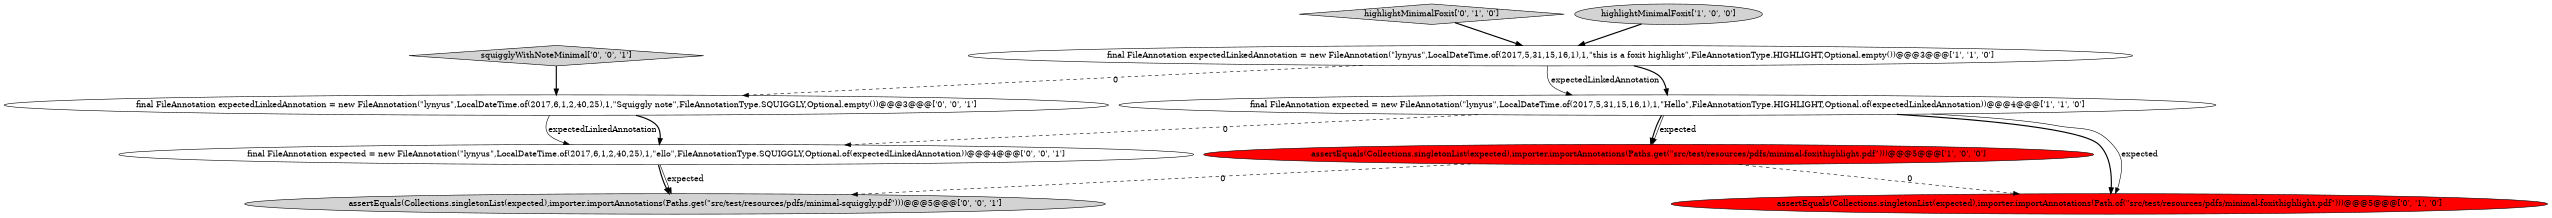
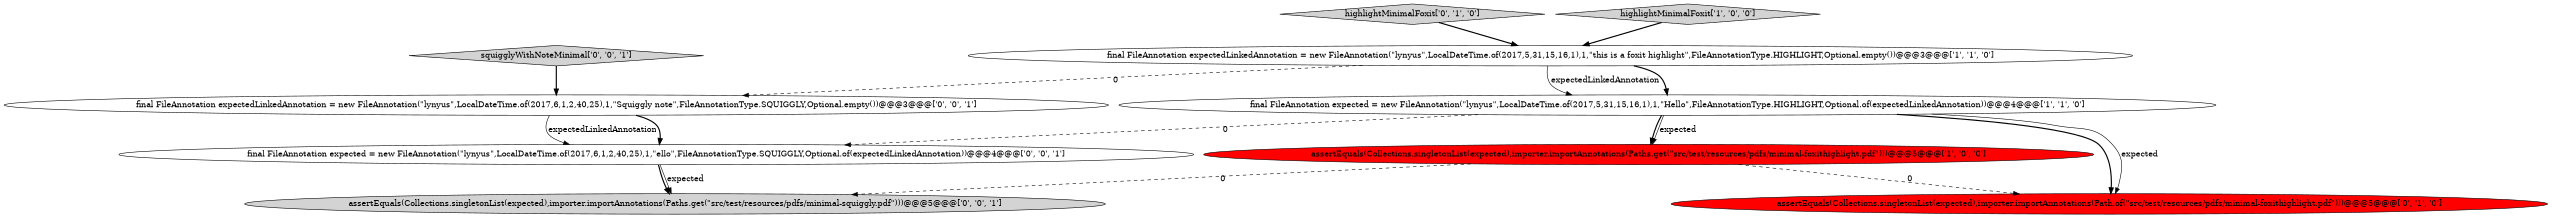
node "highlightMinimalFoxit['1', '0', '0']": shape ellipse -> diamond
